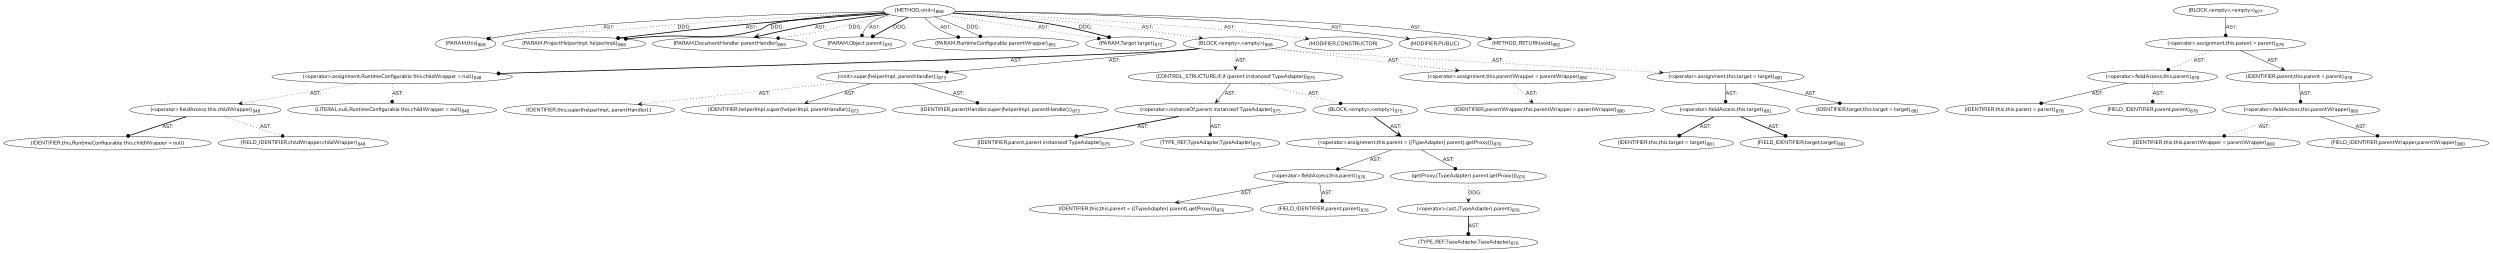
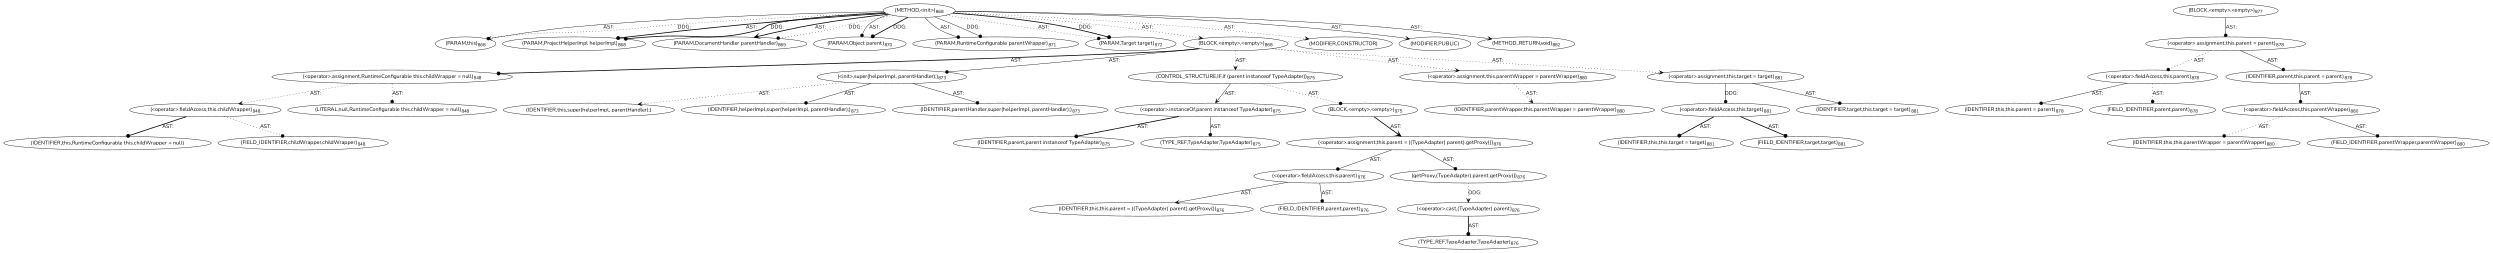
node "(PARAM,RuntimeConfigurable parentWrapper)": text "891" -> "871"
edge "(<operator>.assignment,this.parent = parent)" -> "(IDENTIFIER,parent,this.parent = parent)": arrowhead vee -> dot
edge "(<init>,super(helperImpl, parentHandler);)" -> "(IDENTIFIER,helperImpl,super(helperImpl, parentHandler);)": arrowhead vee -> dot
edge "(<operator>.assignment,this.target = target)" -> "(<operator>.fieldAccess,this.target)": label "AST: " -> "DDG: "
